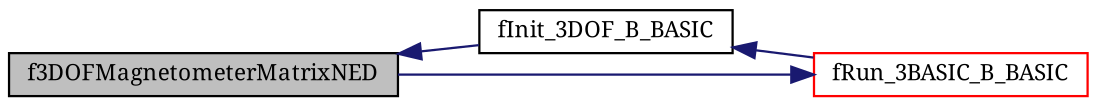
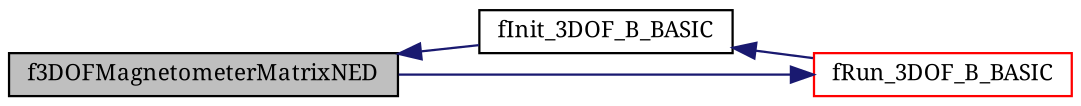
node "fRun_3BASIC_B_BASIC": label "fRun_3BASIC_B_BASIC" -> "fRun_3DOF_B_BASIC"
